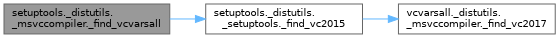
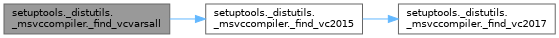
node "setuptools._distutils. _setuptools._find_vc2015": label "setuptools._distutils. _setuptools._find_vc2015" -> "setuptools._distutils. _msvccompiler._find_vc2015"
node "vcvarsall._distutils. _msvccompiler._find_vc2017": label "vcvarsall._distutils. _msvccompiler._find_vc2017" -> "setuptools._distutils. _msvccompiler._find_vc2017"
